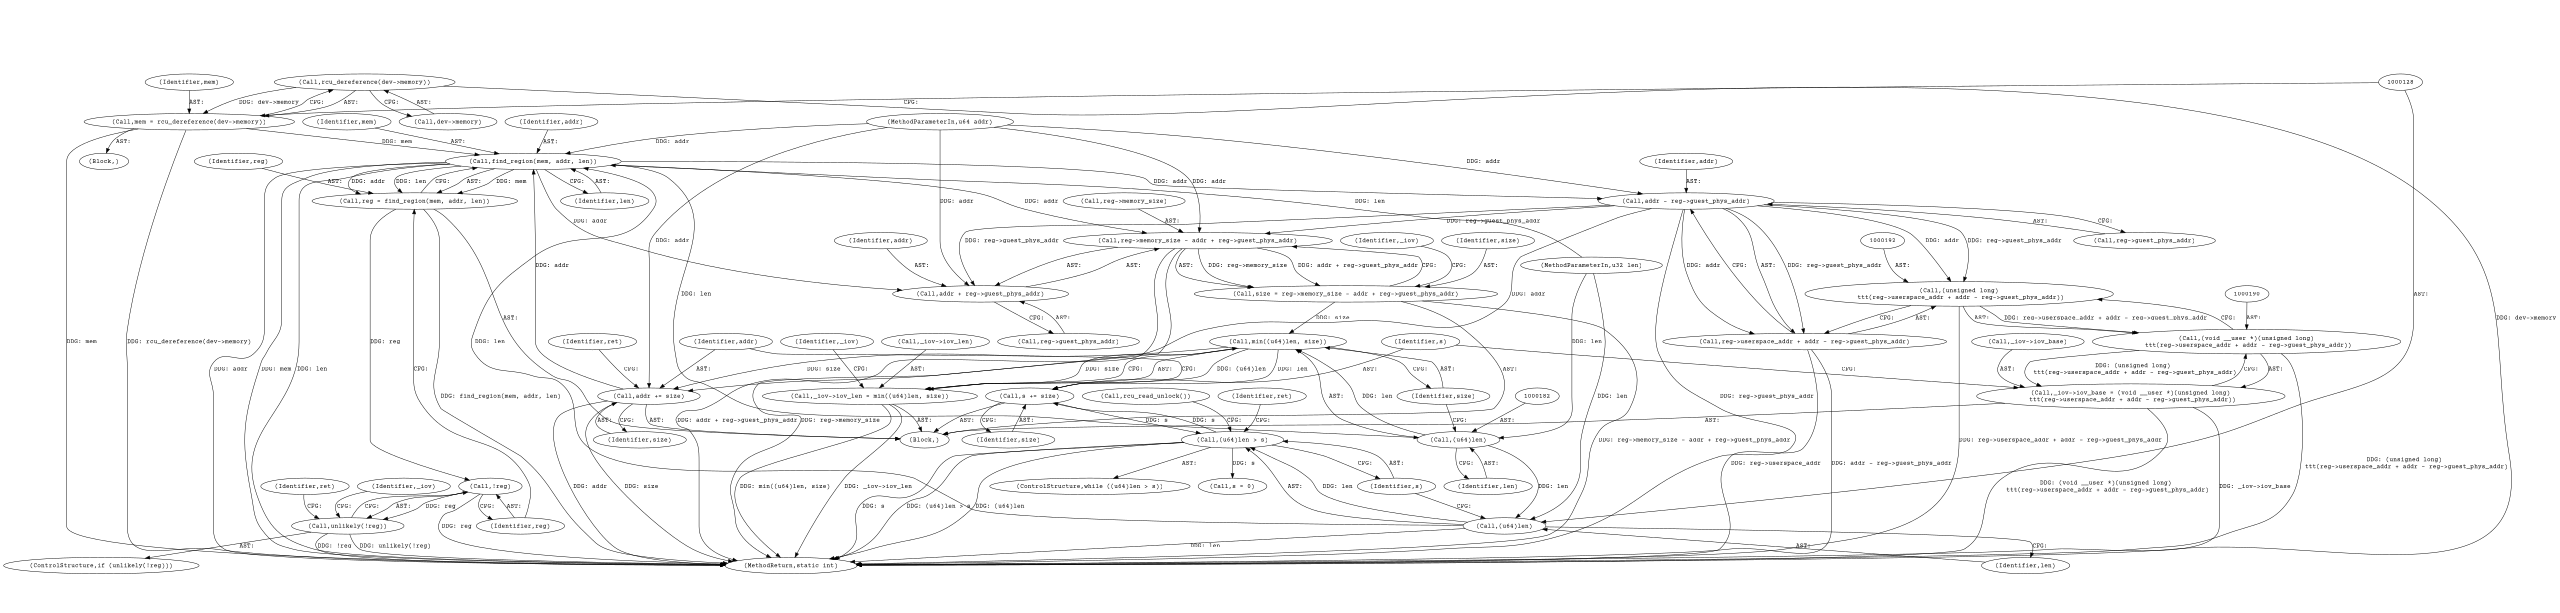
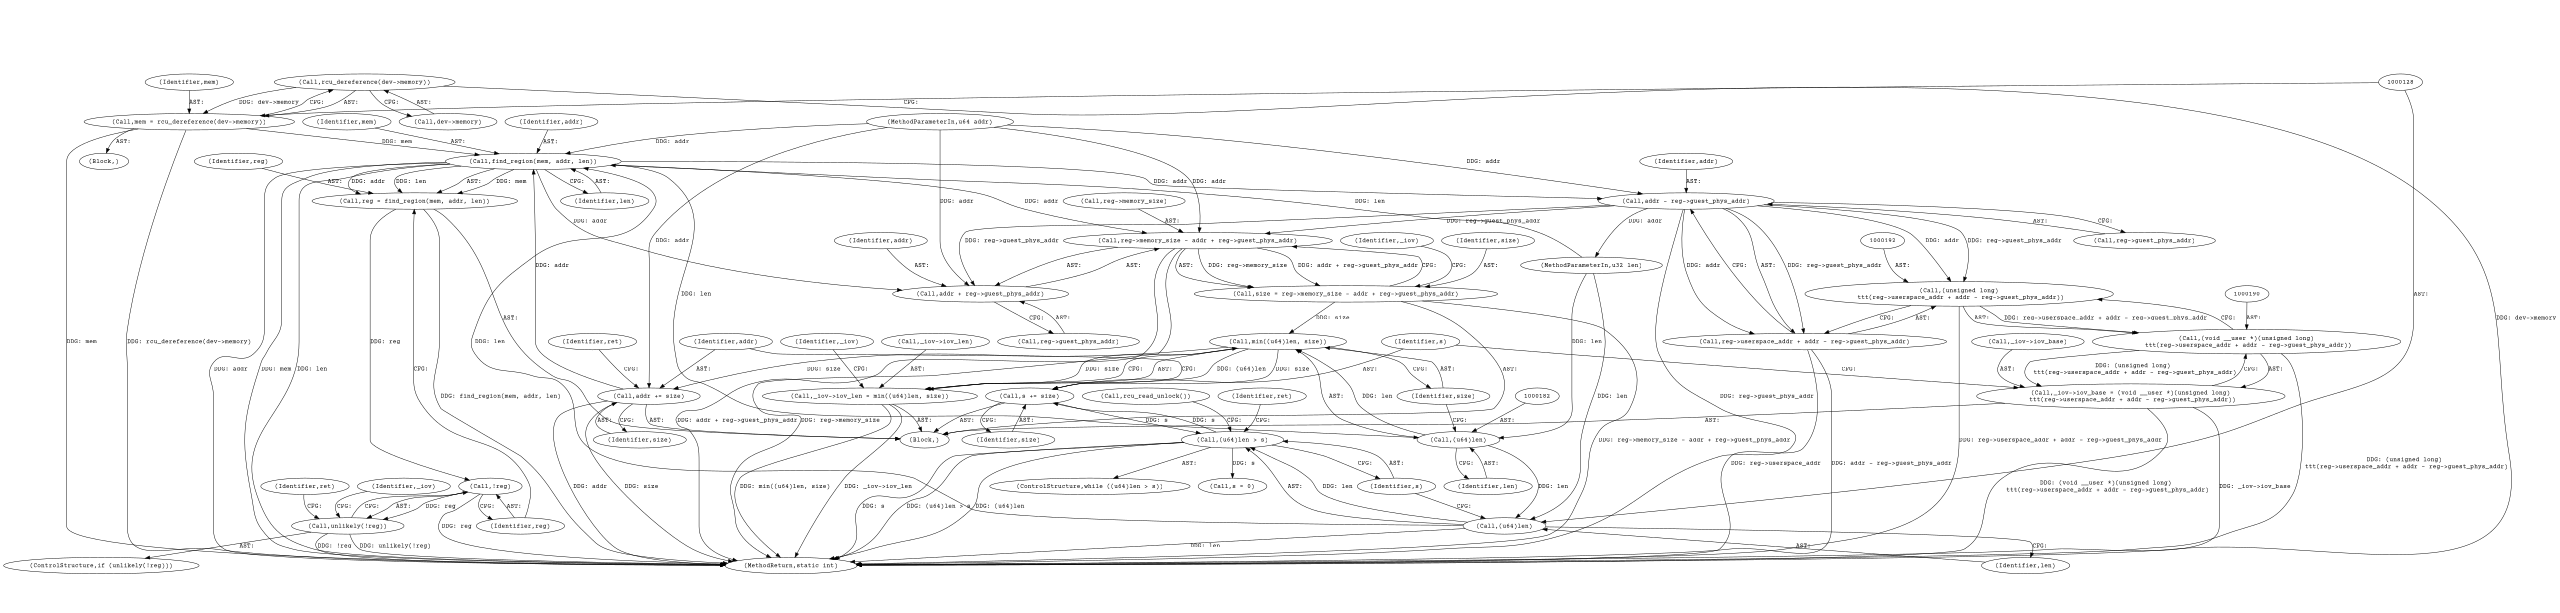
edge "(Call,reg = find_region(mem, addr, len))" -> "(Call,find_region(mem, addr, len))": removed, label "CFG:"
edge "(Call,addr - reg->guest_phys_addr)" -> "(Call,addr += size)": now "(Call,addr - reg->guest_phys_addr)" -> "(MethodParameterIn,u32 len)"
edge "(Call,min((u64)len, size))" -> "(Call,s += size)": label "DDG: len" -> "DDG: size"
